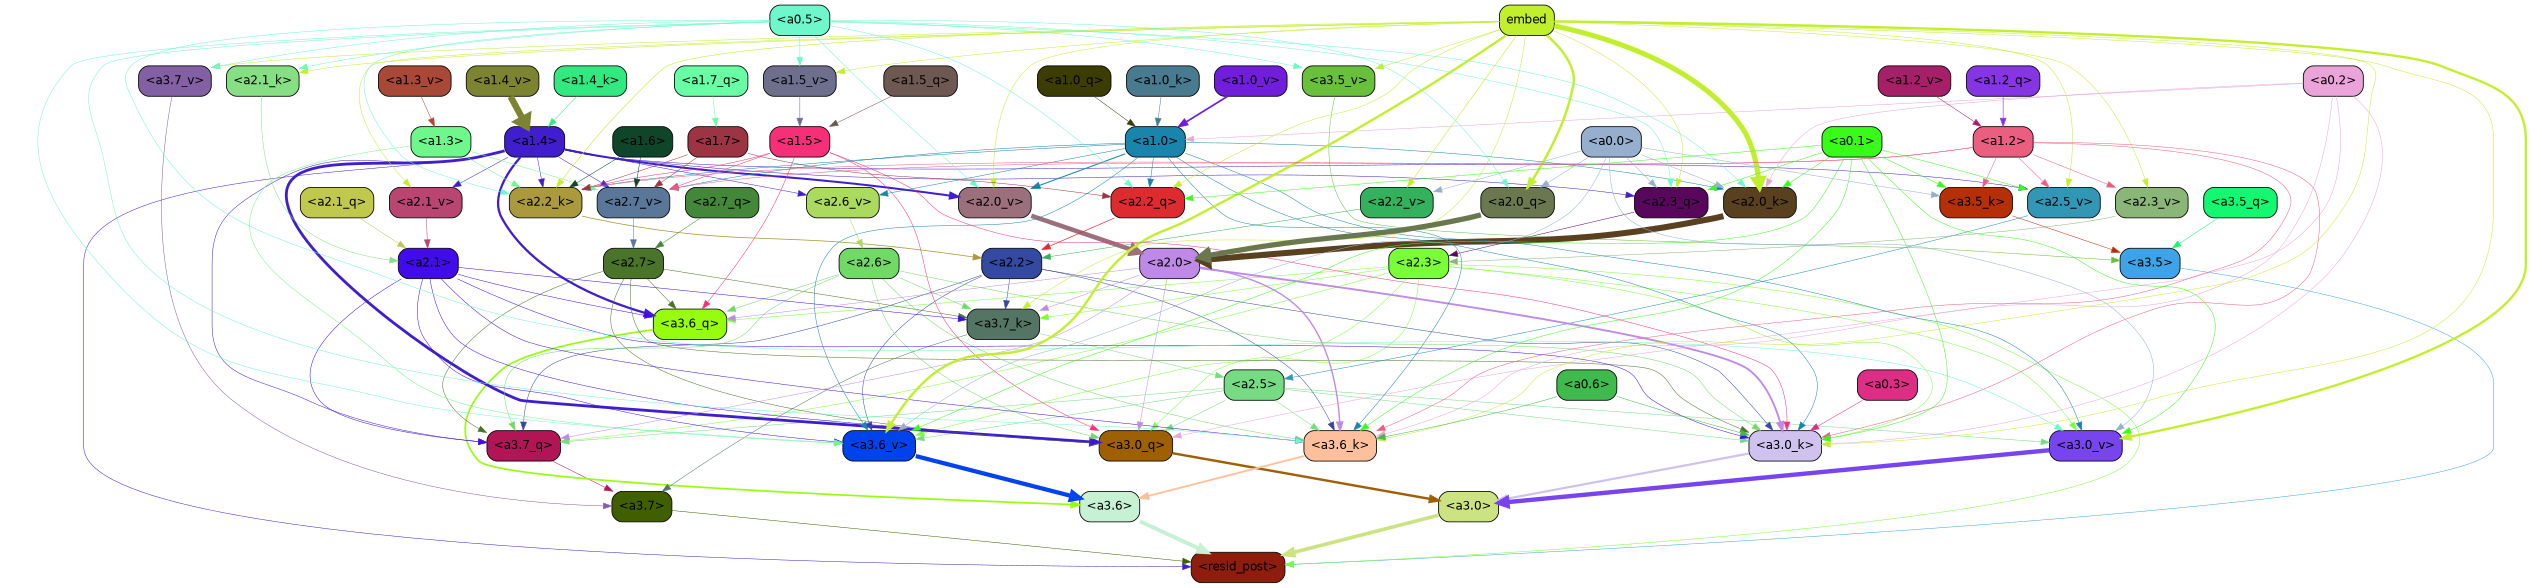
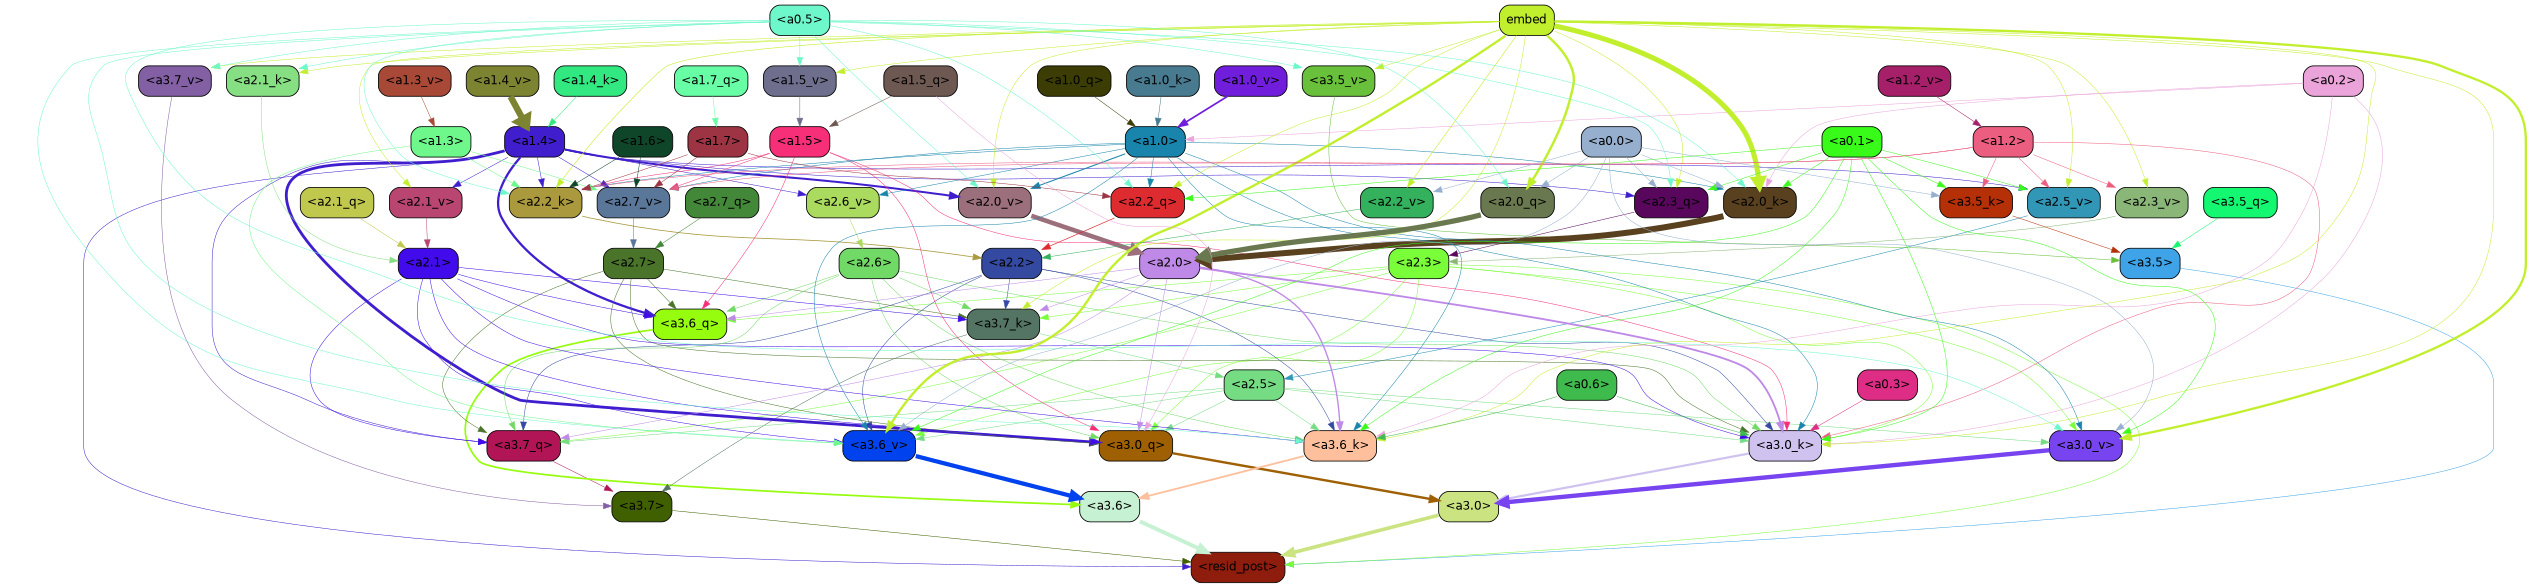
node "<a1.2_q>": removed
edge "<a0.2>" -> "<a3.0_q>": now "<a1.5_q>" -> "<a3.0_q>"
edge "<a1.2>" -> "<a3.6_k>": removed
